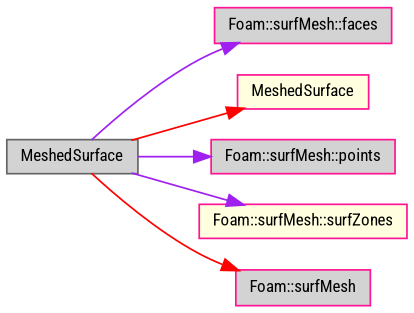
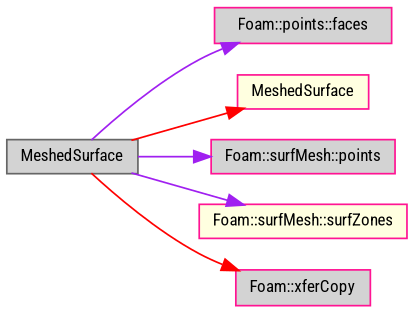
node "Foam::surfMesh::faces": label "Foam::surfMesh::faces" -> "Foam::points::faces"
node "Foam::surfMesh": label "Foam::surfMesh" -> "Foam::xferCopy"
